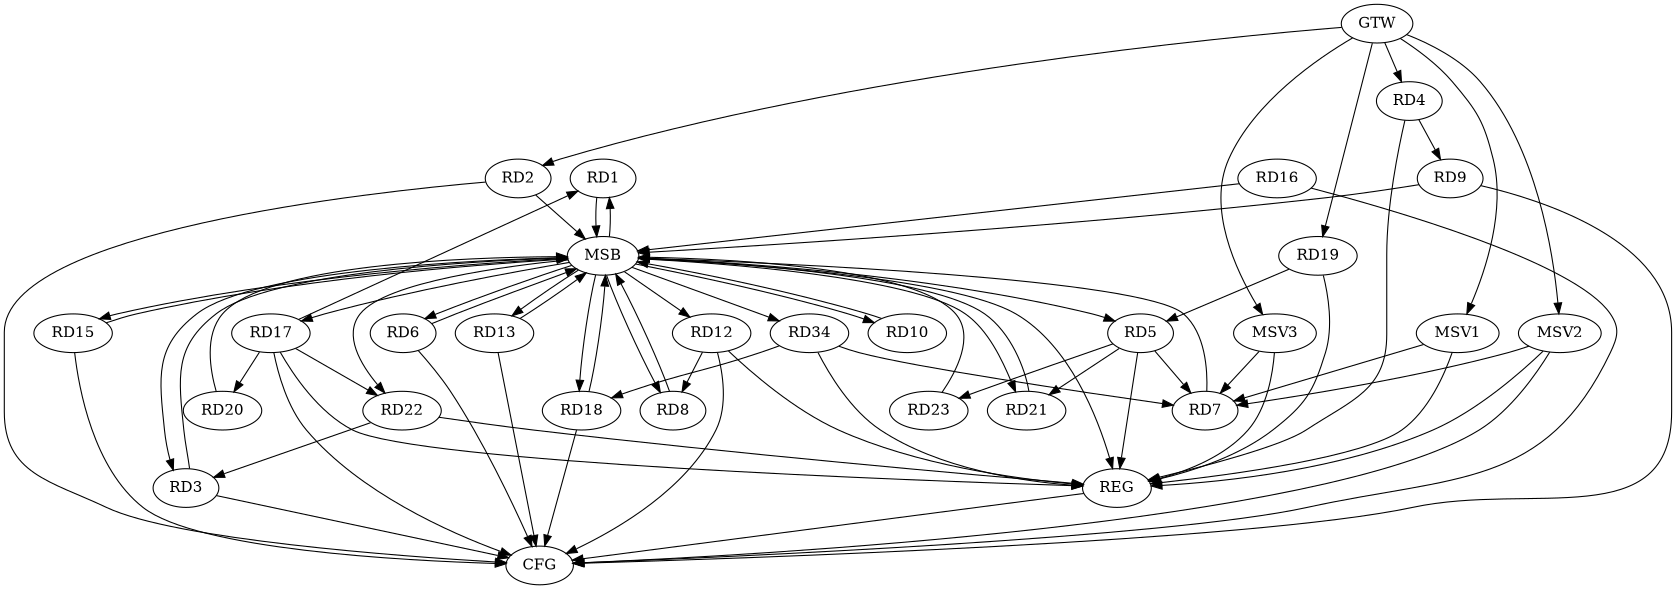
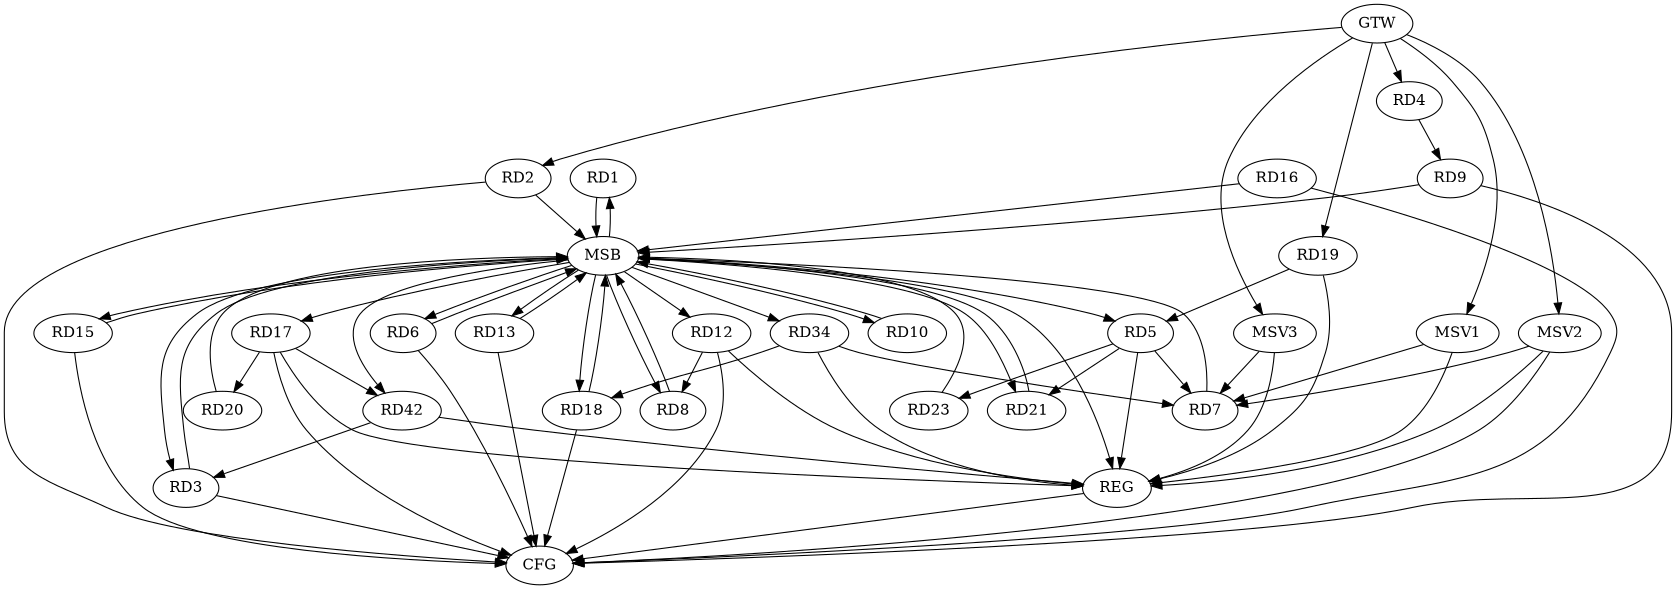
edge "RD17" -> "RD1": removed
edge "RD4" -> "REG": removed
node "RD22": label "RD22" -> "RD42"
